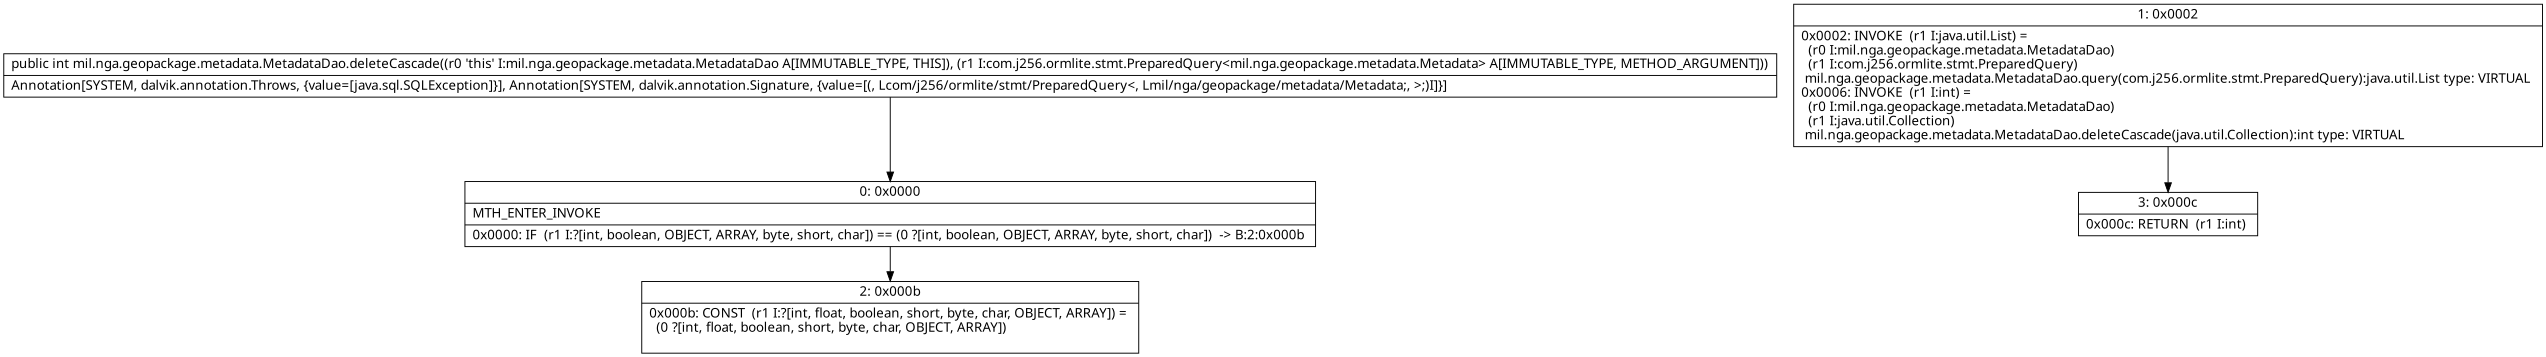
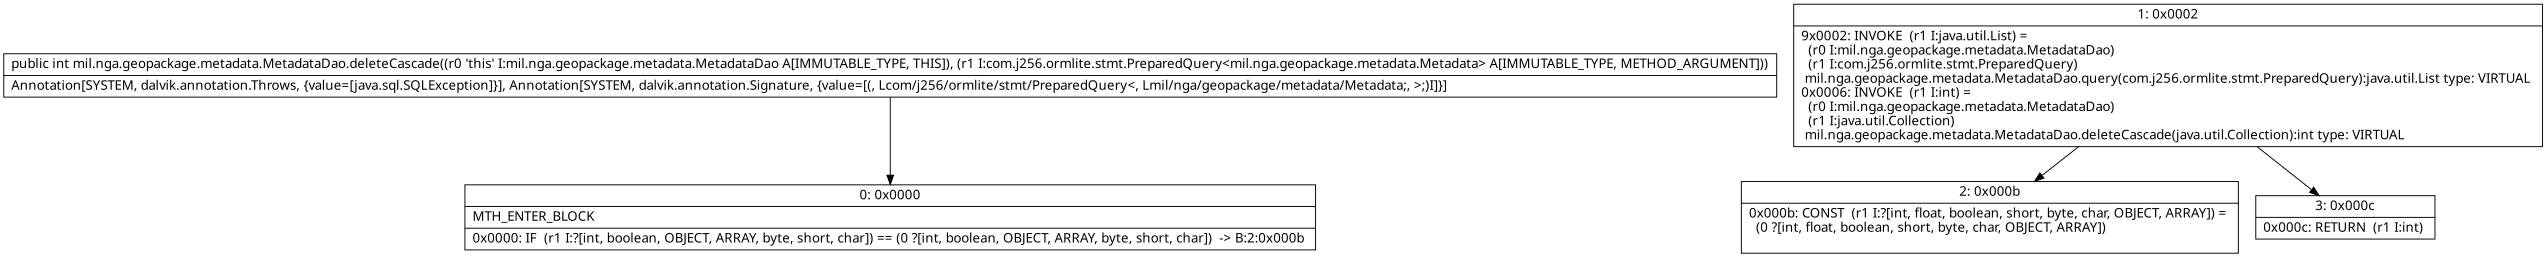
node "1: 0x0002": text "0x0002: INVOKE  (r1 I:java.util.List) =" -> "9x0002: INVOKE  (r1 I:java.util.List) ="
node "0: 0x0000": text "MTH_ENTER_INVOKE" -> "MTH_ENTER_BLOCK"
edge "0: 0x0000" -> "2: 0x000b": now "1: 0x0002" -> "2: 0x000b"
